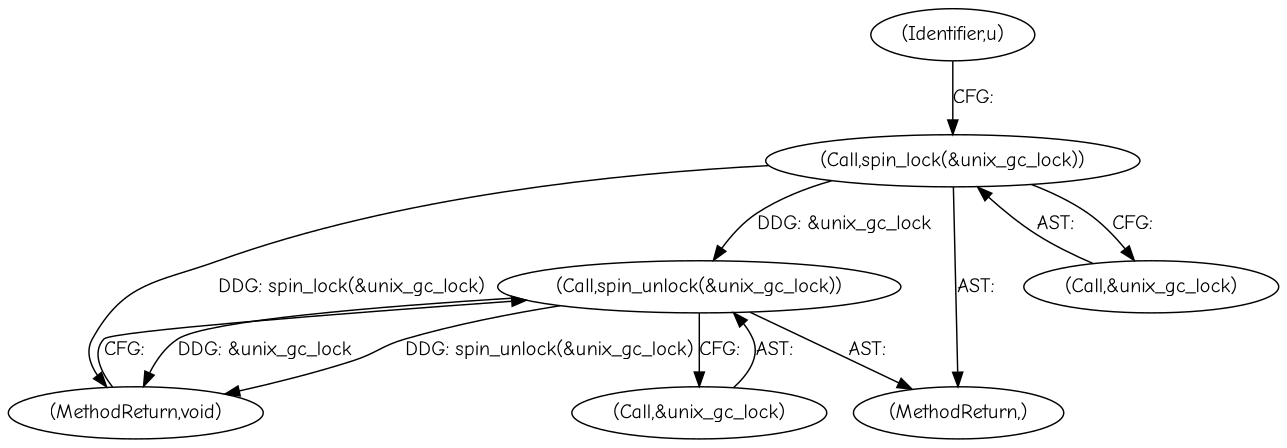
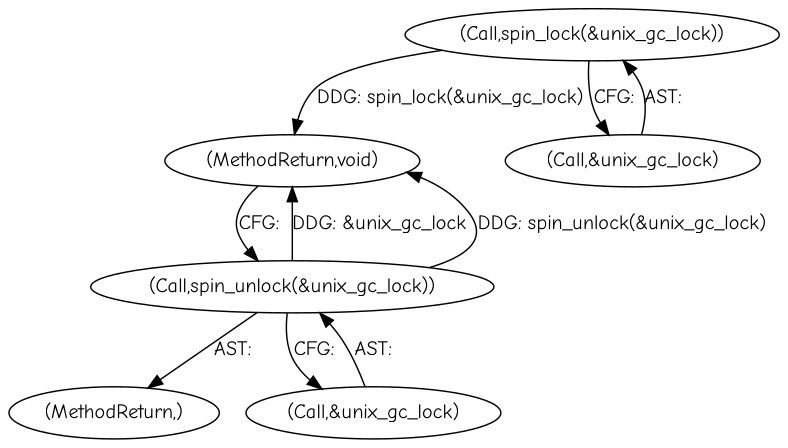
node "(Identifier,u)": removed
edge "(Call,spin_lock(&unix_gc_lock))" -> "(Call,spin_unlock(&unix_gc_lock))": removed, label "DDG: &unix_gc_lock"
edge "(Call,spin_lock(&unix_gc_lock))" -> "(MethodReturn,)": removed, label "AST:"
